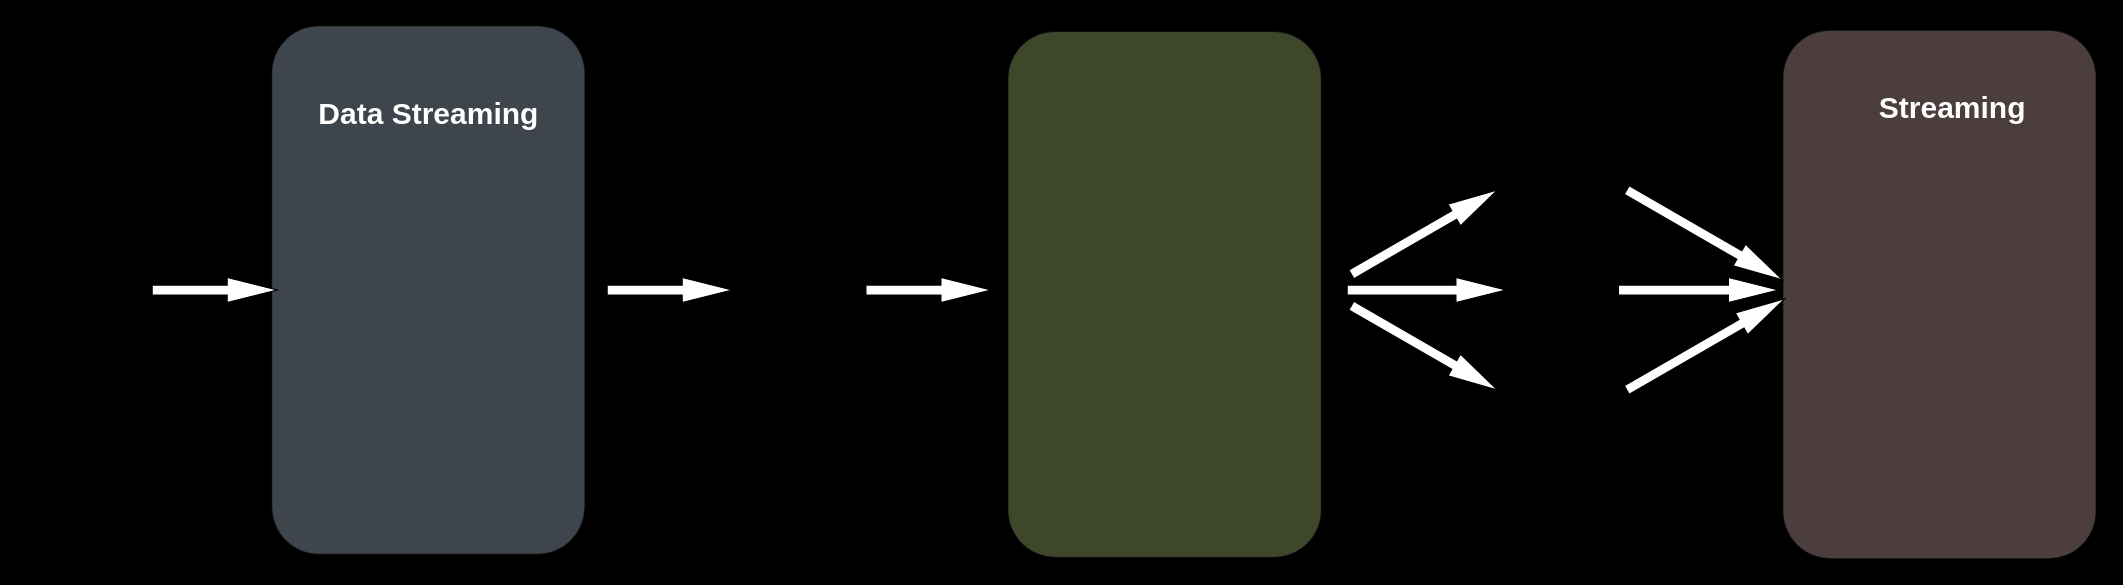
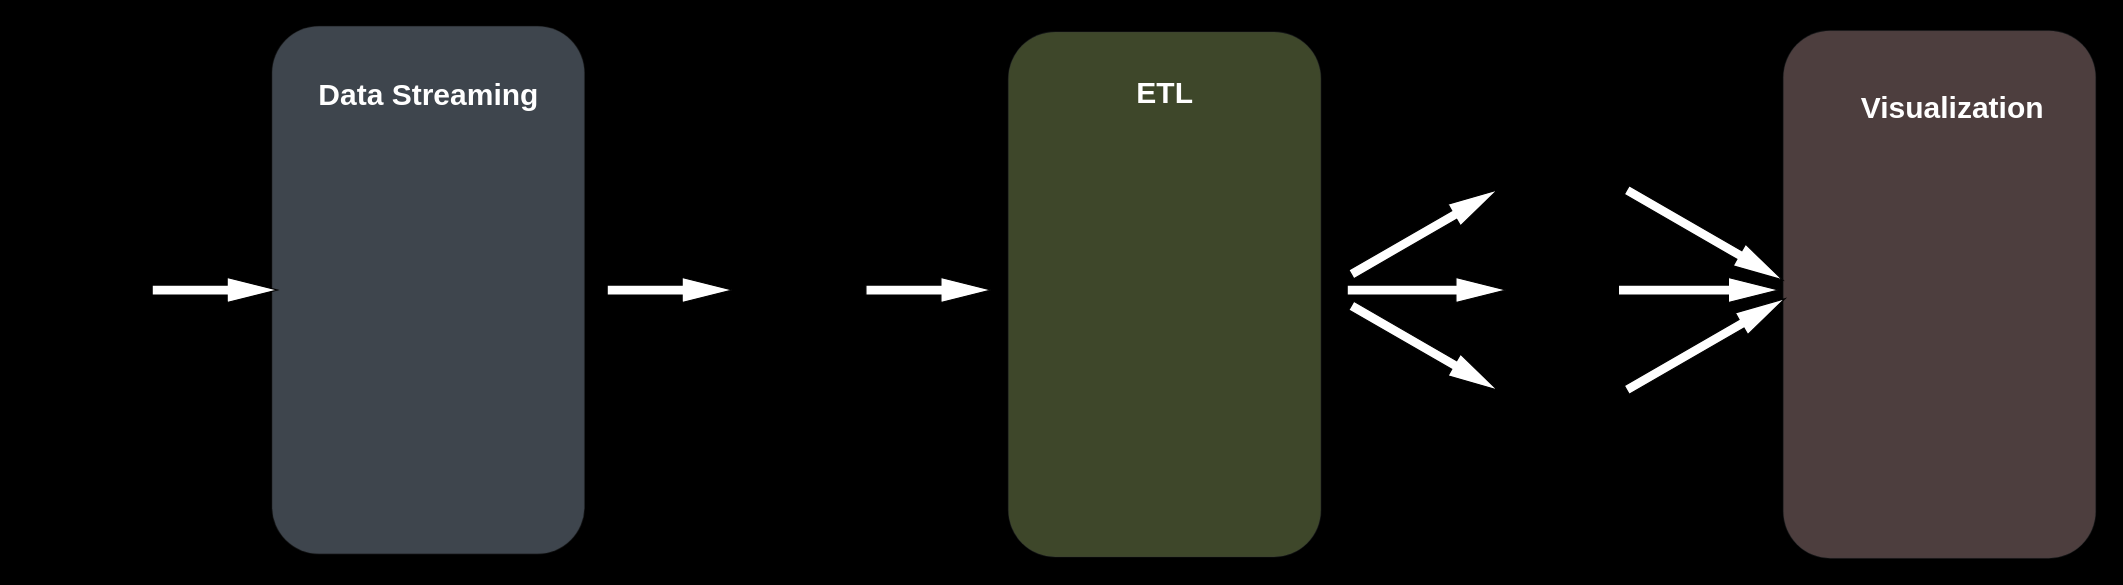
node "ETL": added
node "Streaming": label "Streaming" -> "Visualization"
node "Data Streaming": moved (428, 114) -> (428, 95)
